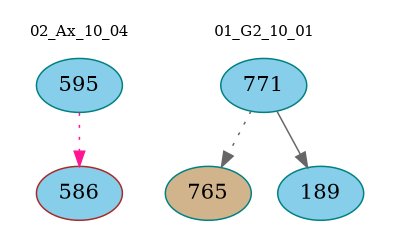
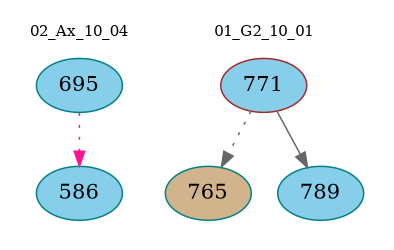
node "595": label "595" -> "695"
node "771": color teal -> brown
node "586": color brown -> teal
node "189": label "189" -> "789"
